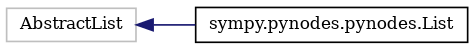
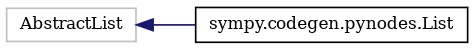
node "sympy.pynodes.pynodes.List": label "sympy.pynodes.pynodes.List" -> "sympy.codegen.pynodes.List"
